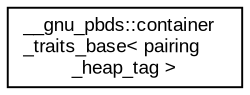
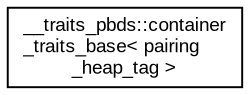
node "__gnu_pbds::container _traits_base< pairing _heap_tag >": label "__gnu_pbds::container _traits_base< pairing _heap_tag >" -> "__traits_pbds::container _traits_base< pairing _heap_tag >"
